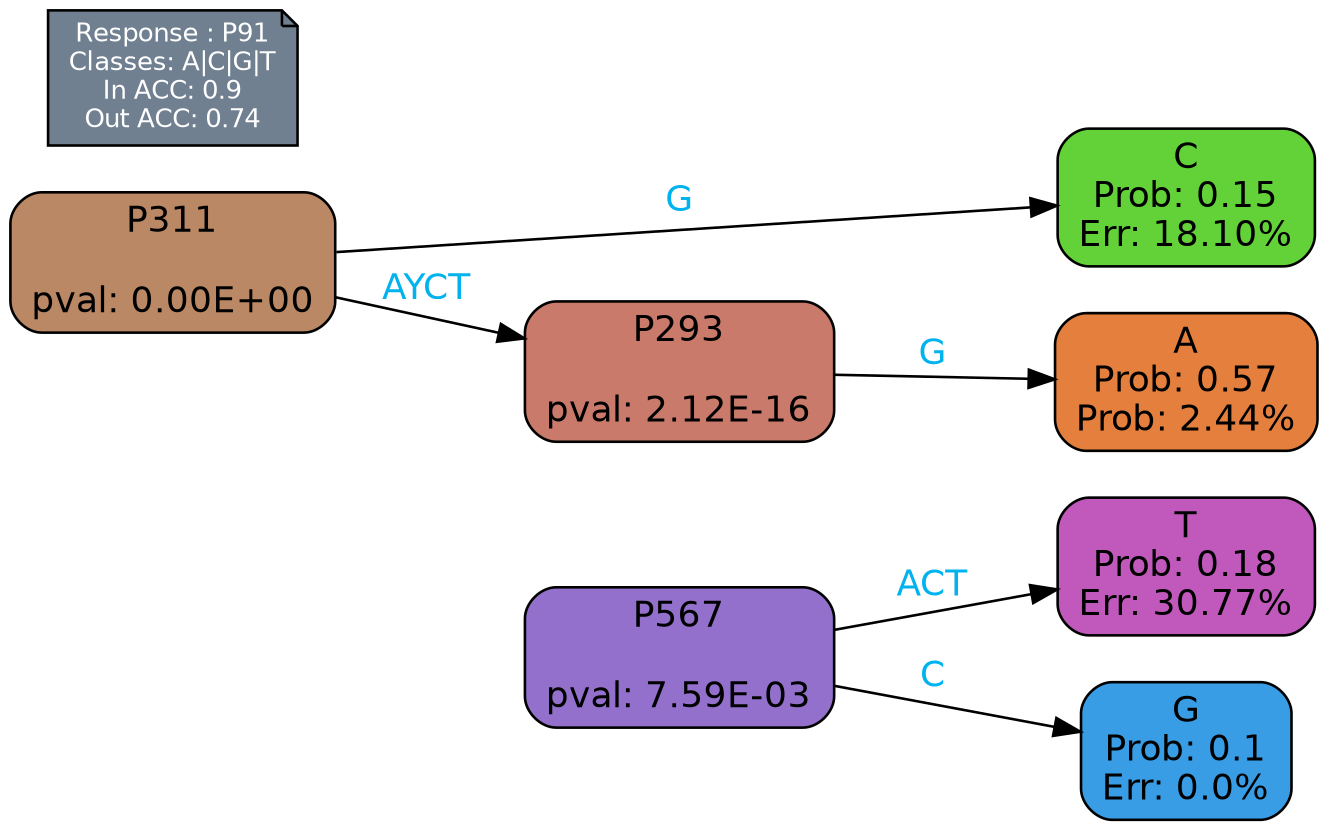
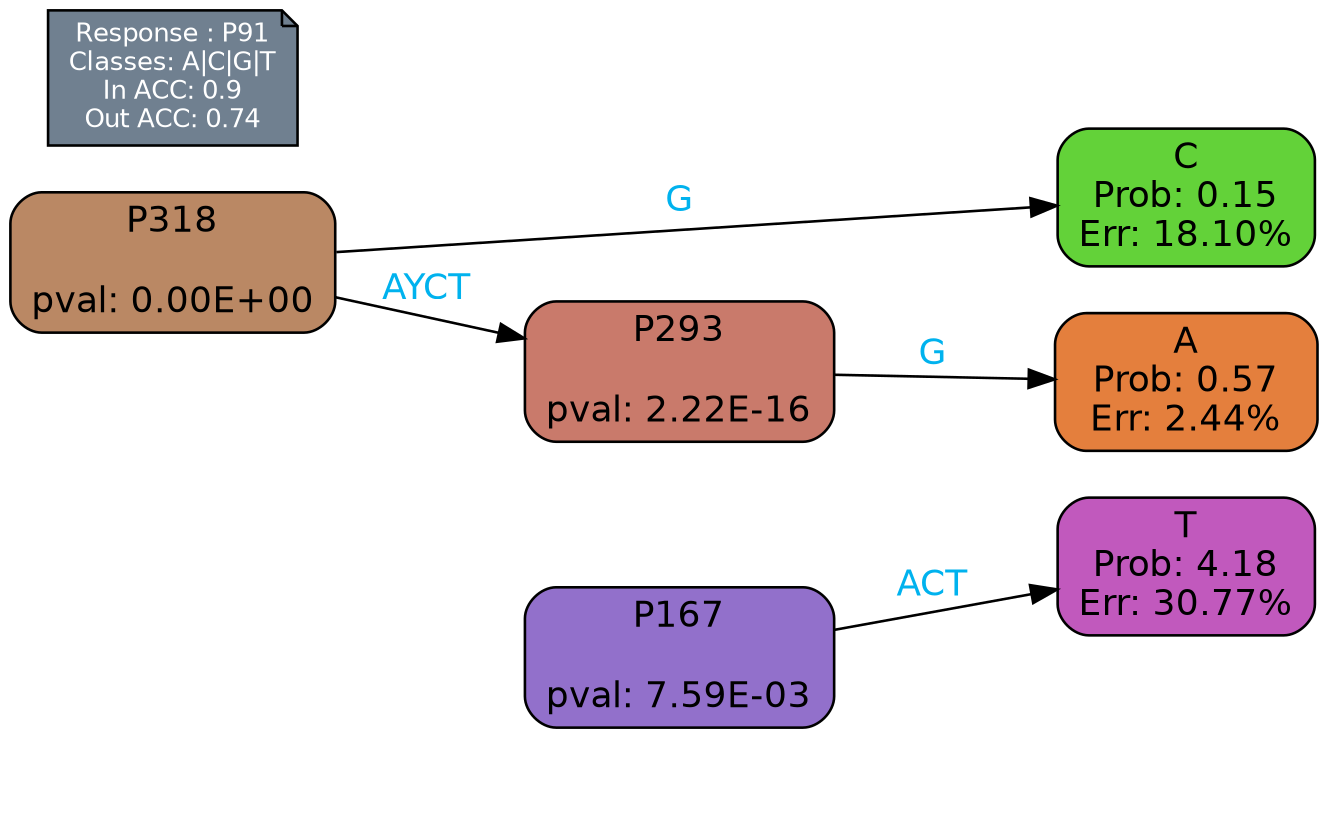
node "P311 pval: 0.00E+00": label "P311 pval: 0.00E+00" -> "P318 pval: 0.00E+00"
node "P293 pval: 2.12E-16": label "P293 pval: 2.12E-16" -> "P293 pval: 2.22E-16"
node "A Prob: 0.57 Prob: 2.44%": label "A Prob: 0.57 Prob: 2.44%" -> "A Prob: 0.57 Err: 2.44%"
node "T Prob: 0.18 Err: 30.77%": label "T Prob: 0.18 Err: 30.77%" -> "T Prob: 4.18 Err: 30.77%"
node "P567 pval: 7.59E-03": label "P567 pval: 7.59E-03" -> "P167 pval: 7.59E-03"
node "G Prob: 0.1 Err: 0.0%": removed
